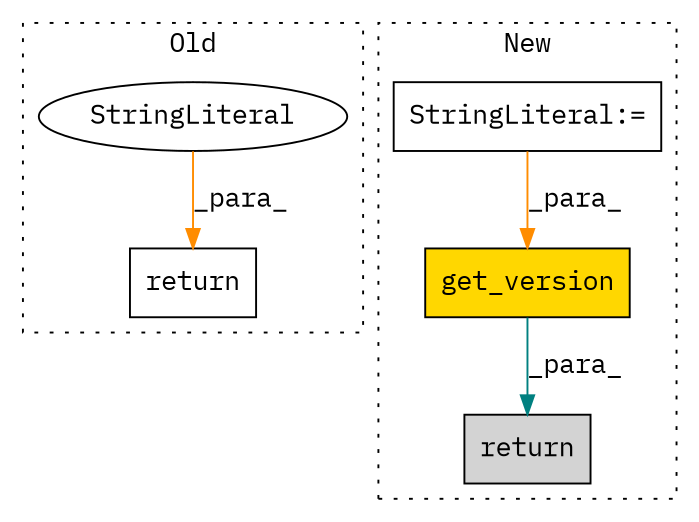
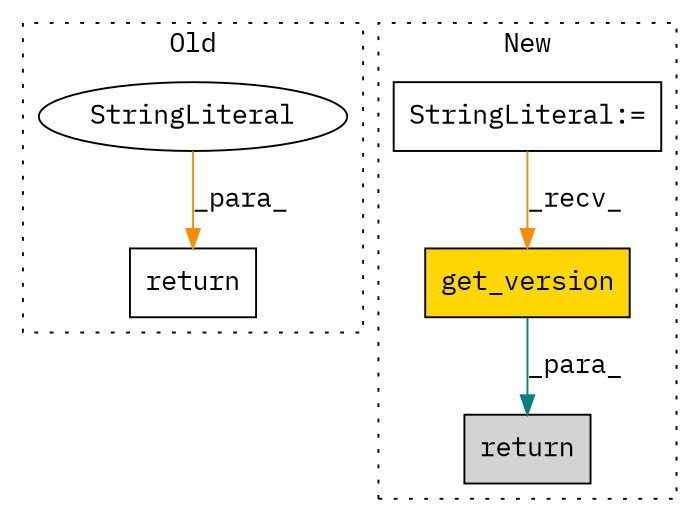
edge "StringLiteral:=" -> "get_version": label "_para_" -> "_recv_"
